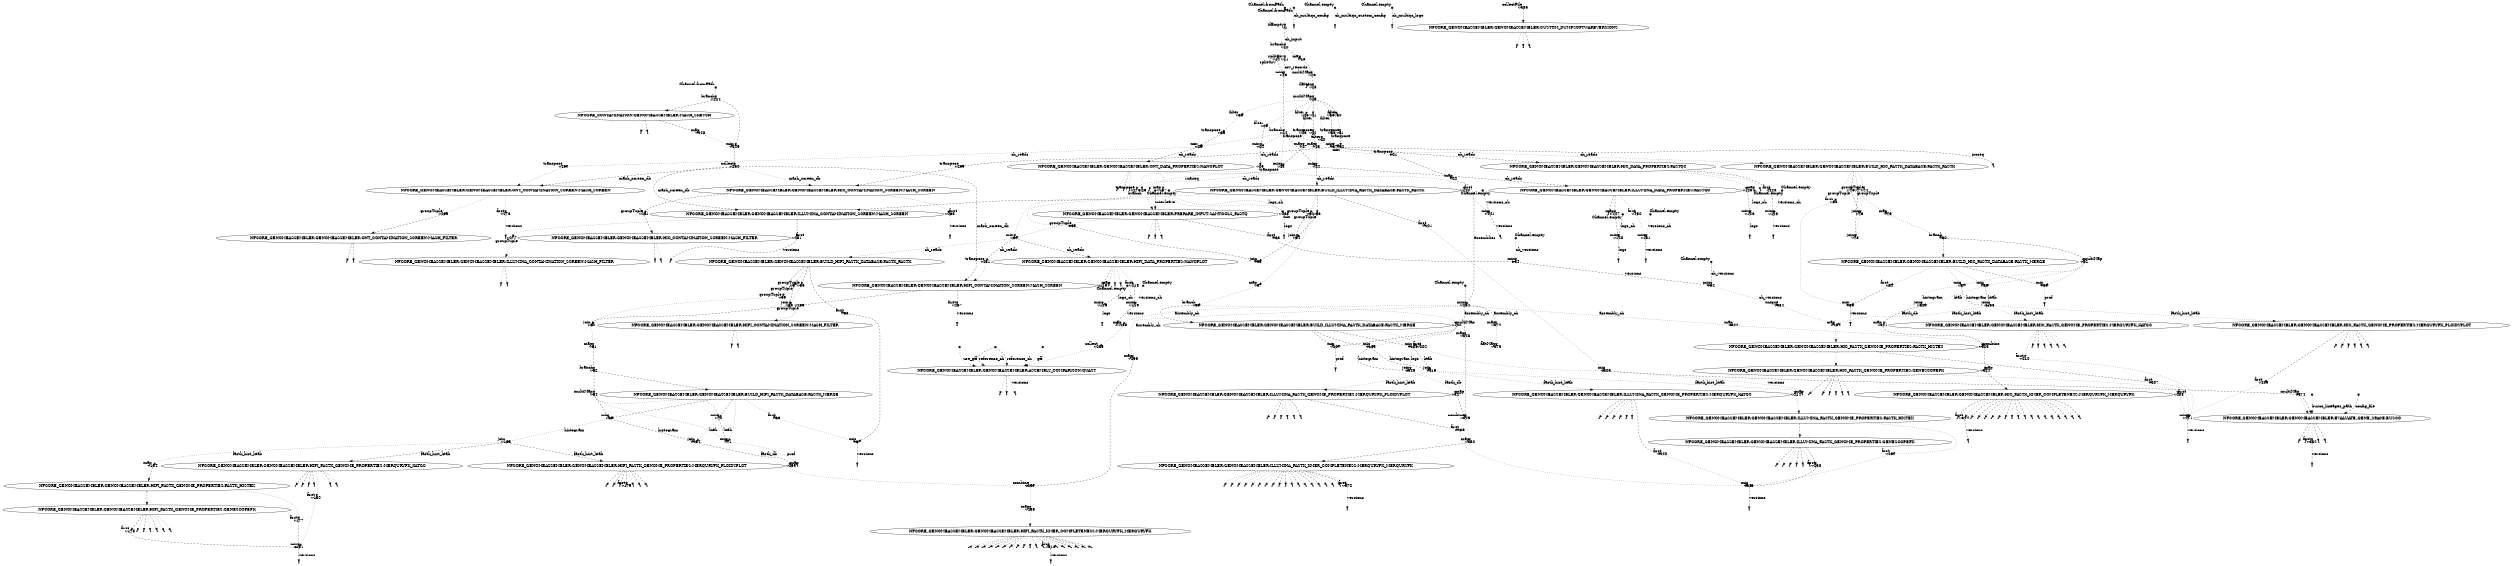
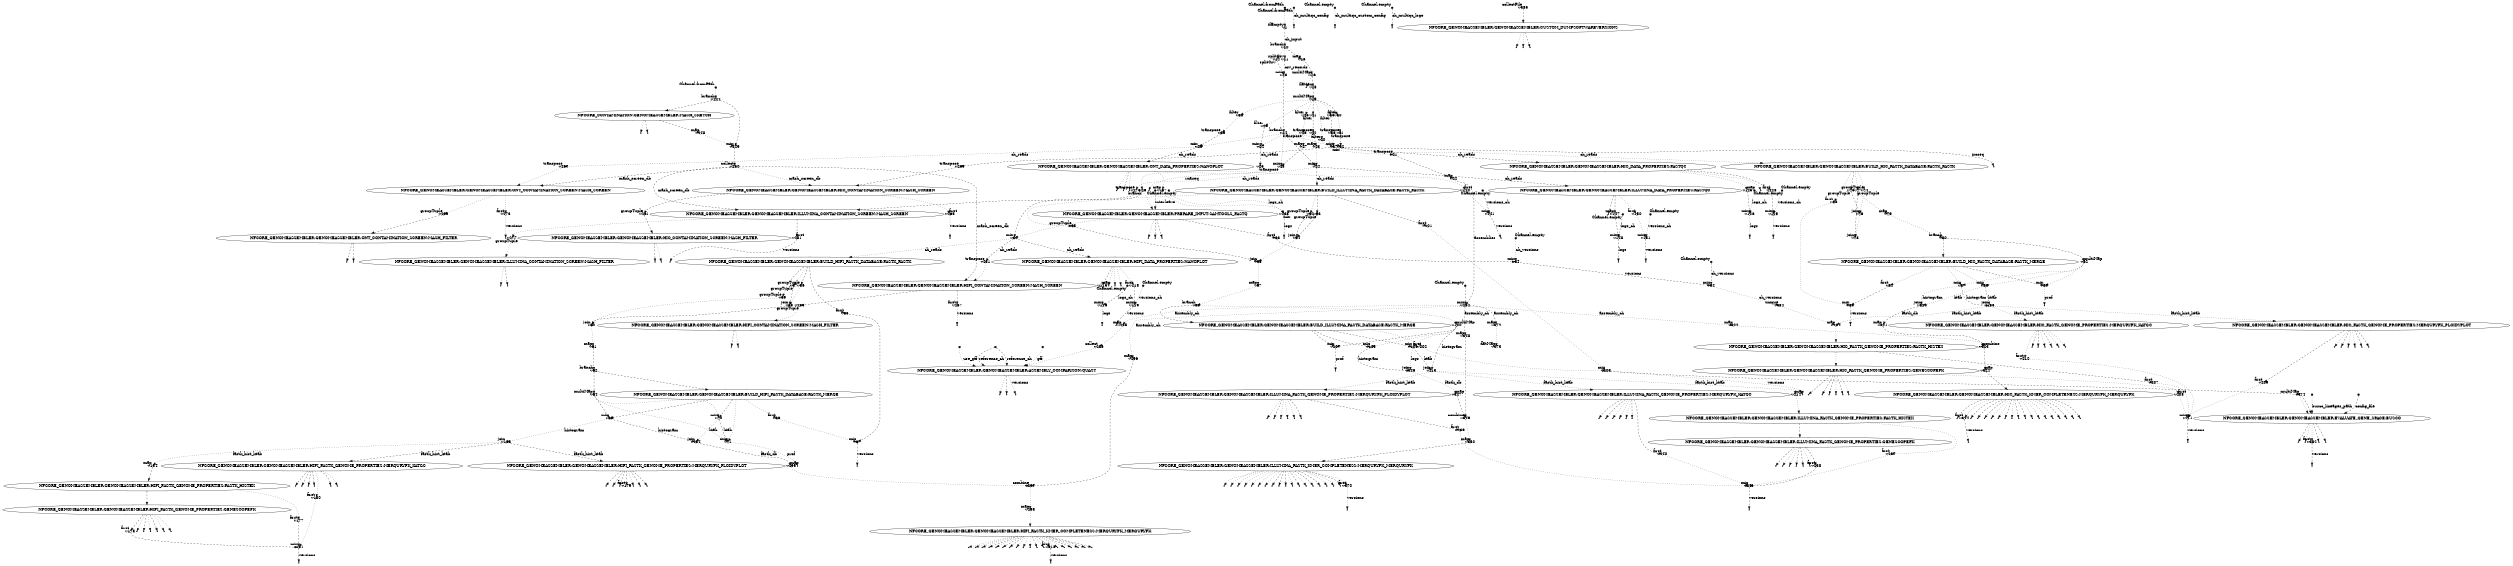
edge "v26 branch" -> "v32 mix": style dotted -> dashed
edge "v94 join" -> "v96 join": style dashed -> dotted
edge "v92 groupTuple" -> "v97 map": now "v96 join" -> "v97 map"
edge "v105 mix" -> "v213 join": now "v100 multiMap" -> "v213 join"
